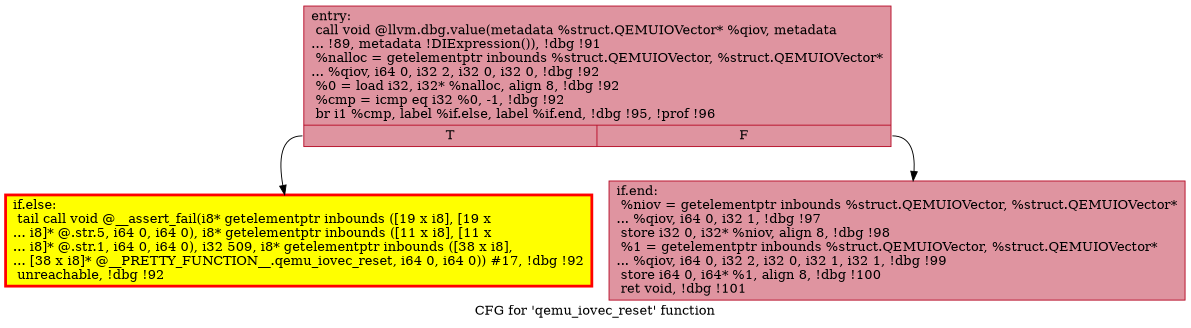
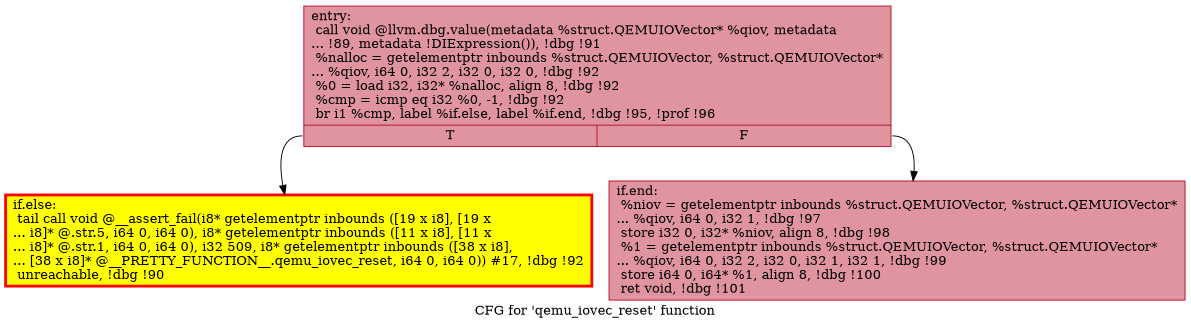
node "if.else:": text "unreachable, !dbg !92" -> "unreachable, !dbg !90"
